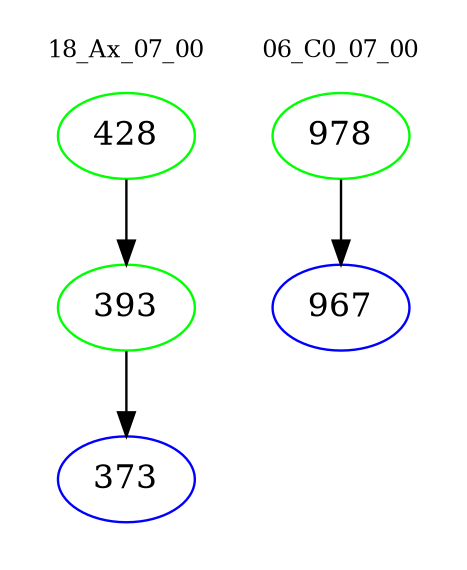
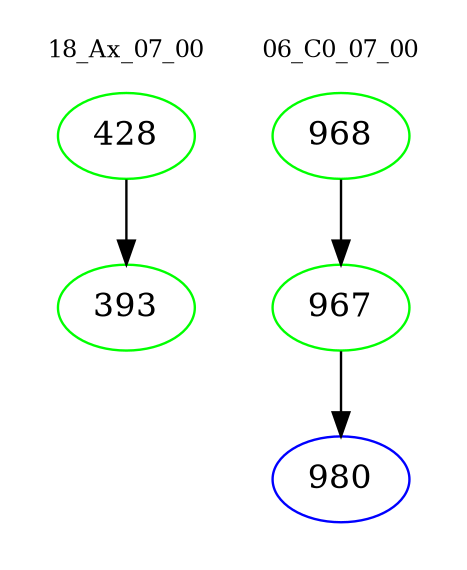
node "978": label "978" -> "968"
node "967": color blue -> green
node "373": removed
node "980": added
